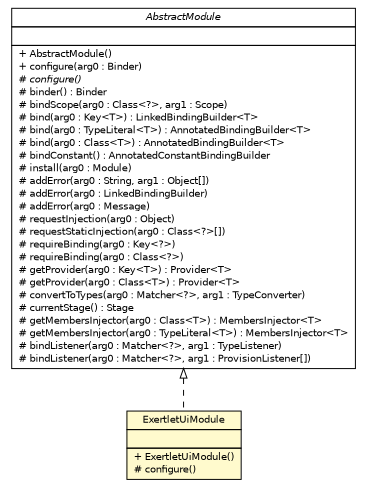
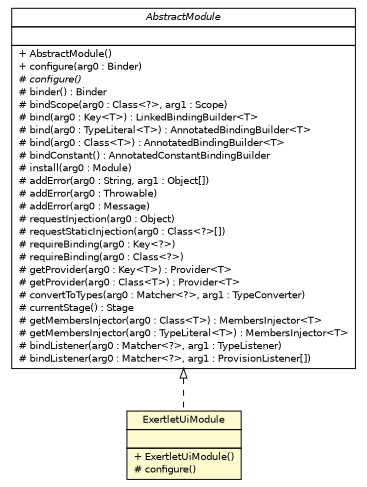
node "AbstractModule": text "# addError(arg0 : LinkedBindingBuilder)" -> "# addError(arg0 : Throwable)"
